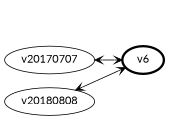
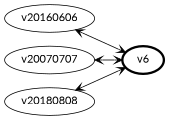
node "v20160606": added
node "v20170707": label "v20170707" -> "v20070707"
